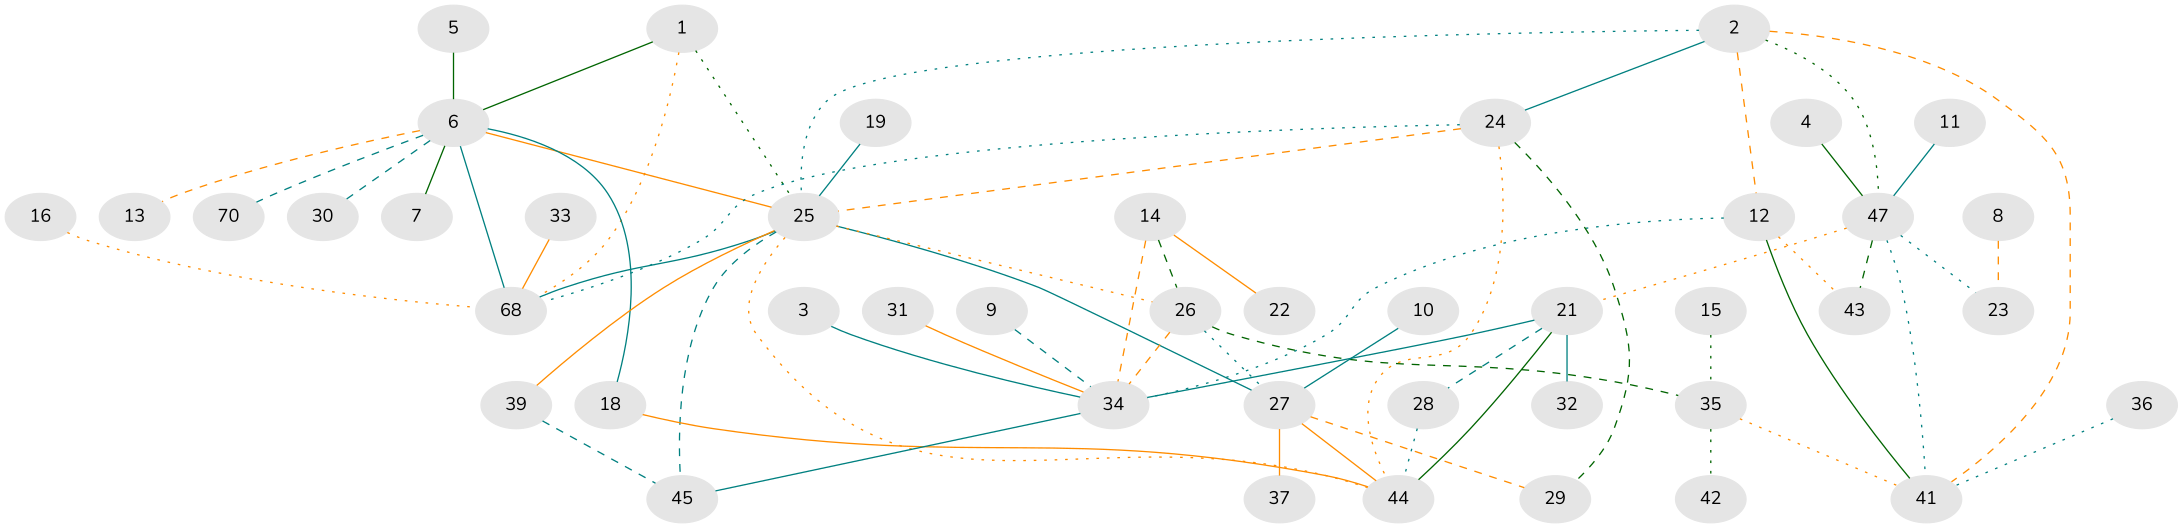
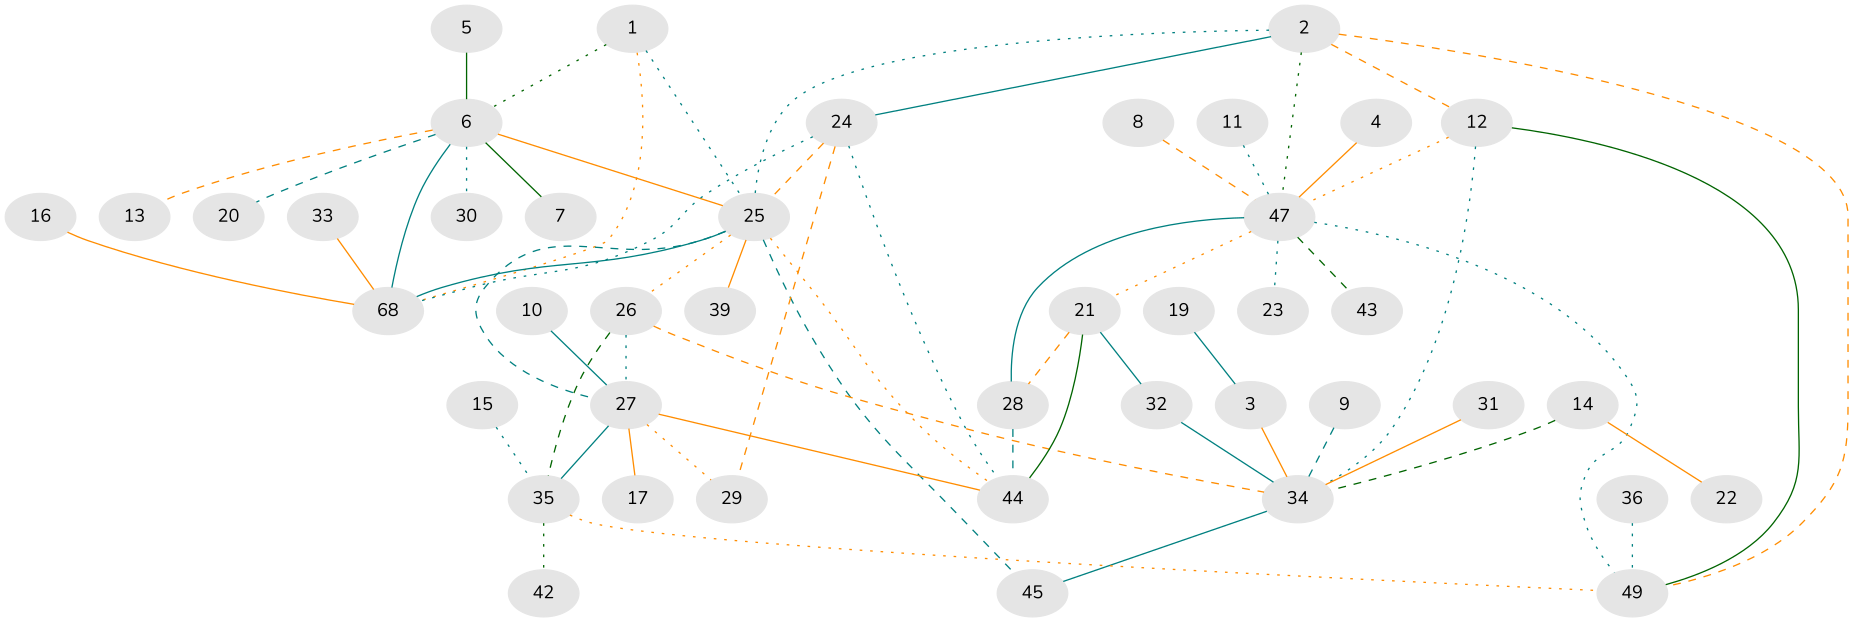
edge "1" -- "6": style solid -> dotted
edge "1" -- "25": color darkgreen -> teal
edge "19" -- "25": now "19" -- "3"
edge "6" -- "30": style dashed -> dotted
edge "4" -- "47": color darkgreen -> darkorange
edge "11" -- "47": style solid -> dotted
node "70": label "70" -> "20"
edge "47" -- "28": added
edge "14" -- "26": removed
edge "12" -- "43": now "12" -- "47"
edge "8" -- "23": now "8" -- "47"
edge "16" -- "68": style dotted -> solid
edge "25" -- "27": style solid -> dashed
edge "14" -- "34": color darkorange -> darkgreen
edge "24" -- "29": color darkgreen -> darkorange
edge "24" -- "44": color darkorange -> teal
edge "21" -- "28": color teal -> darkorange
edge "15" -- "35": color darkgreen -> teal
edge "21" -- "34": now "32" -- "34"
edge "3" -- "34": color teal -> darkorange
node "18": removed
edge "27" -- "35": added
edge "39" -- "45": removed
edge "27" -- "29": style dashed -> dotted
edge "28" -- "44": style dotted -> dashed
node "37": label "37" -> "17"
node "41": label "41" -> "49"
